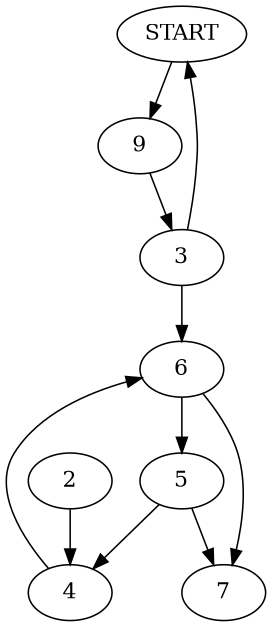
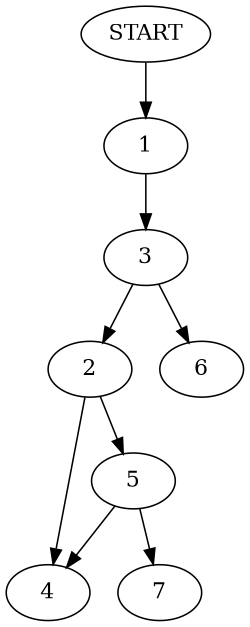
node "9": label "9" -> "1"
edge "3" -> "START": now "3" -> "2"
edge "6" -> "5": now "2" -> "5"
edge "4" -> "6": removed
edge "6" -> "7": removed
